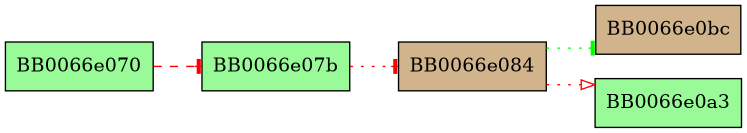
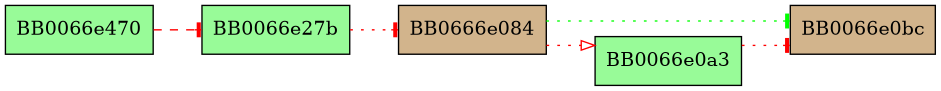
edge "BB0066e0a3" -> "BB0066e0bc": added
node "BB0066e070": label "BB0066e070" -> "BB0066e470"
node "BB0066e07b": label "BB0066e07b" -> "BB0066e27b"
node "BB0066e084": label "BB0066e084" -> "BB0666e084"
